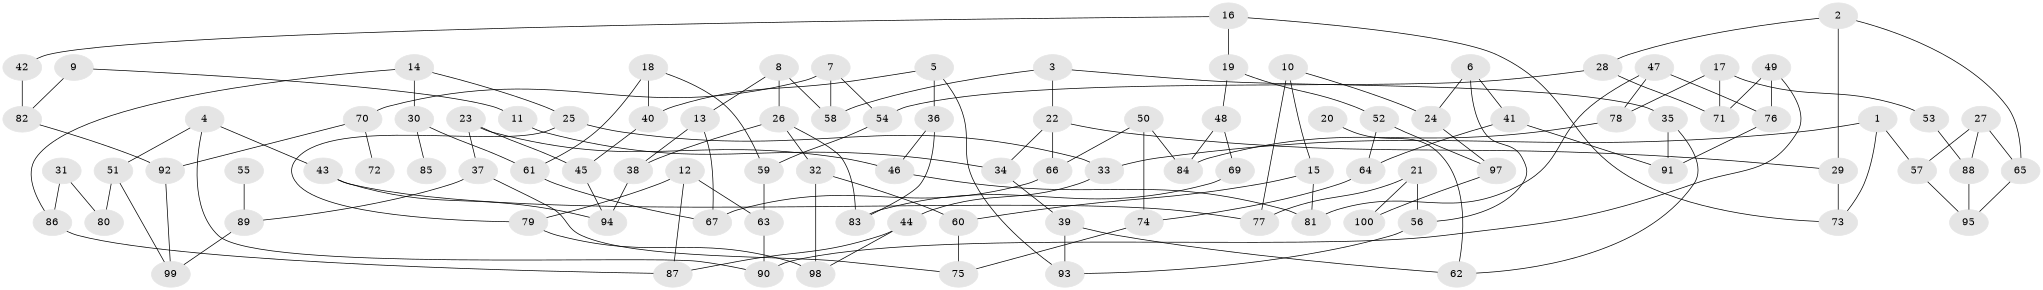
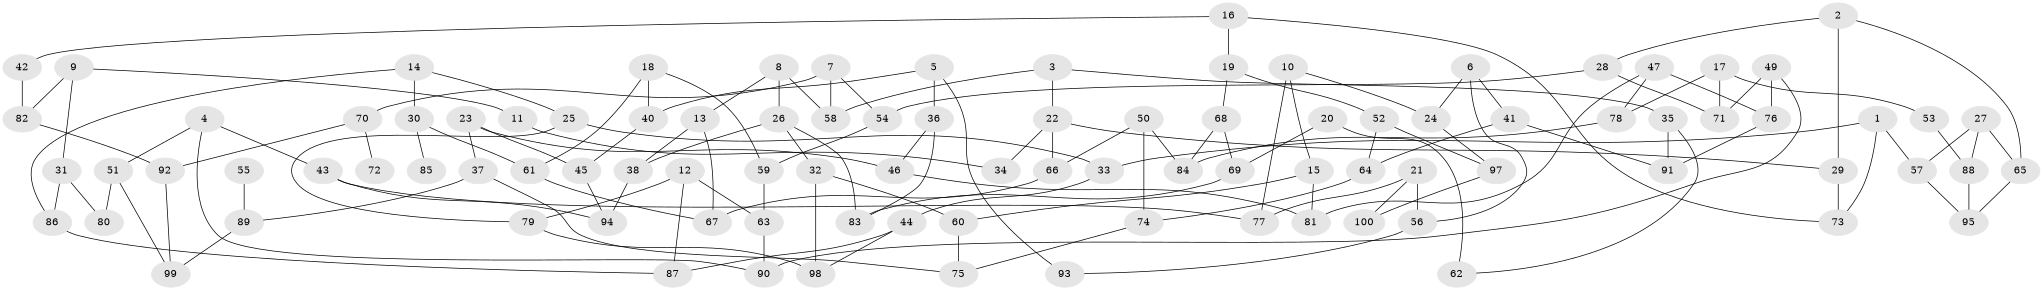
edge "9" -- "31": added
node "48": label "48" -> "68"
edge "20" -- "69": added
node "39": removed
